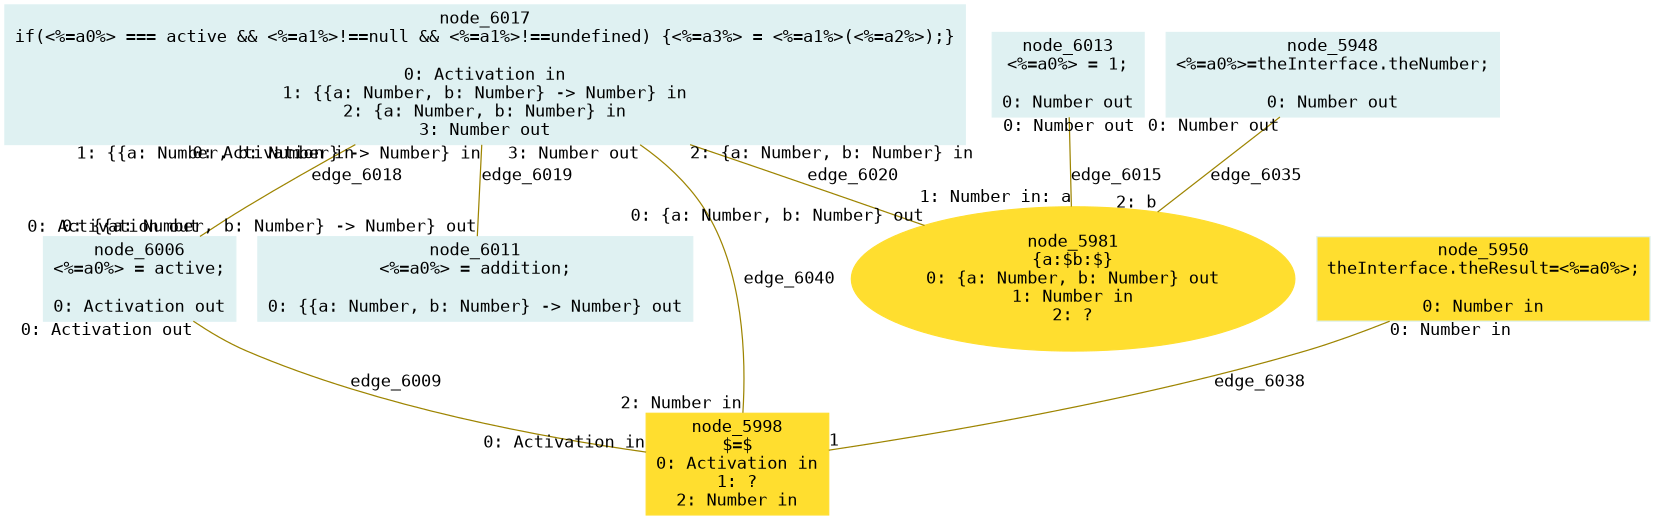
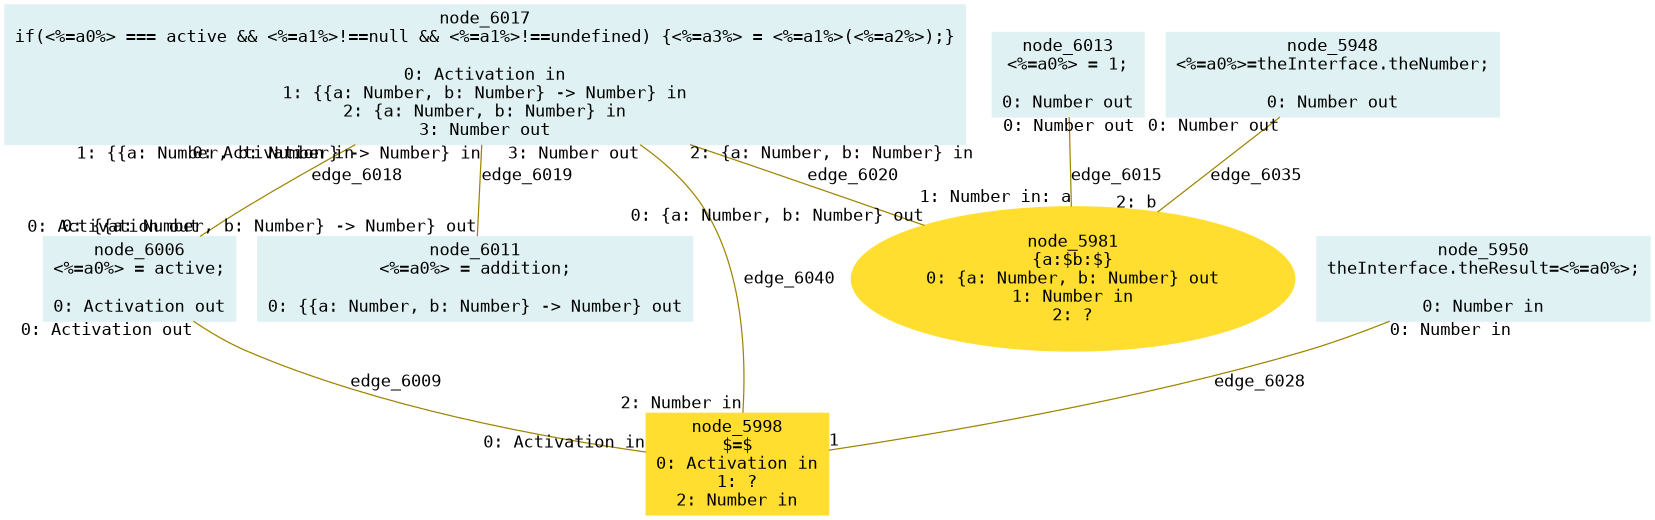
node "node_5950 theInterface.theResult=<%=a0%>; 0: Number in": fillcolor #ffde2f -> #dff1f2
edge "node_5950 theInterface.theResult=<%=a0%>; 0: Number in" -- "node_5998 $=$ 0: Activation in 1: ? 2: Number in": label "edge_6038" -> "edge_6028"
